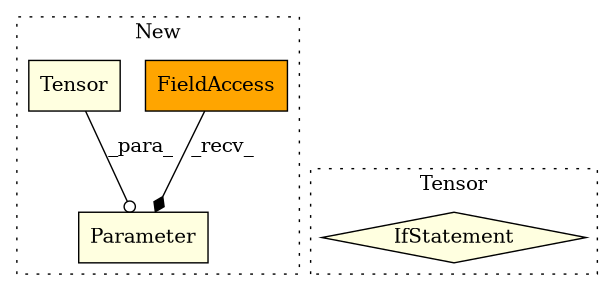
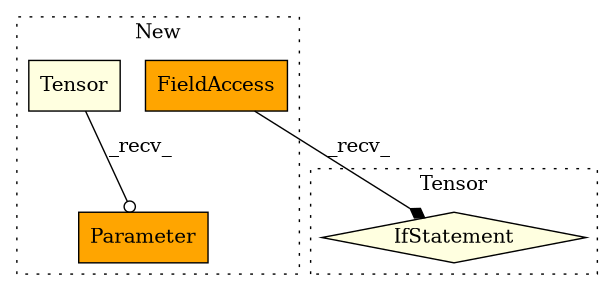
edge "Tensor" -> "Parameter": label "_para_" -> "_recv_"
edge "FieldAccess" -> "Parameter": now "FieldAccess" -> "IfStatement"
node "Parameter": fillcolor lightyellow -> orange
